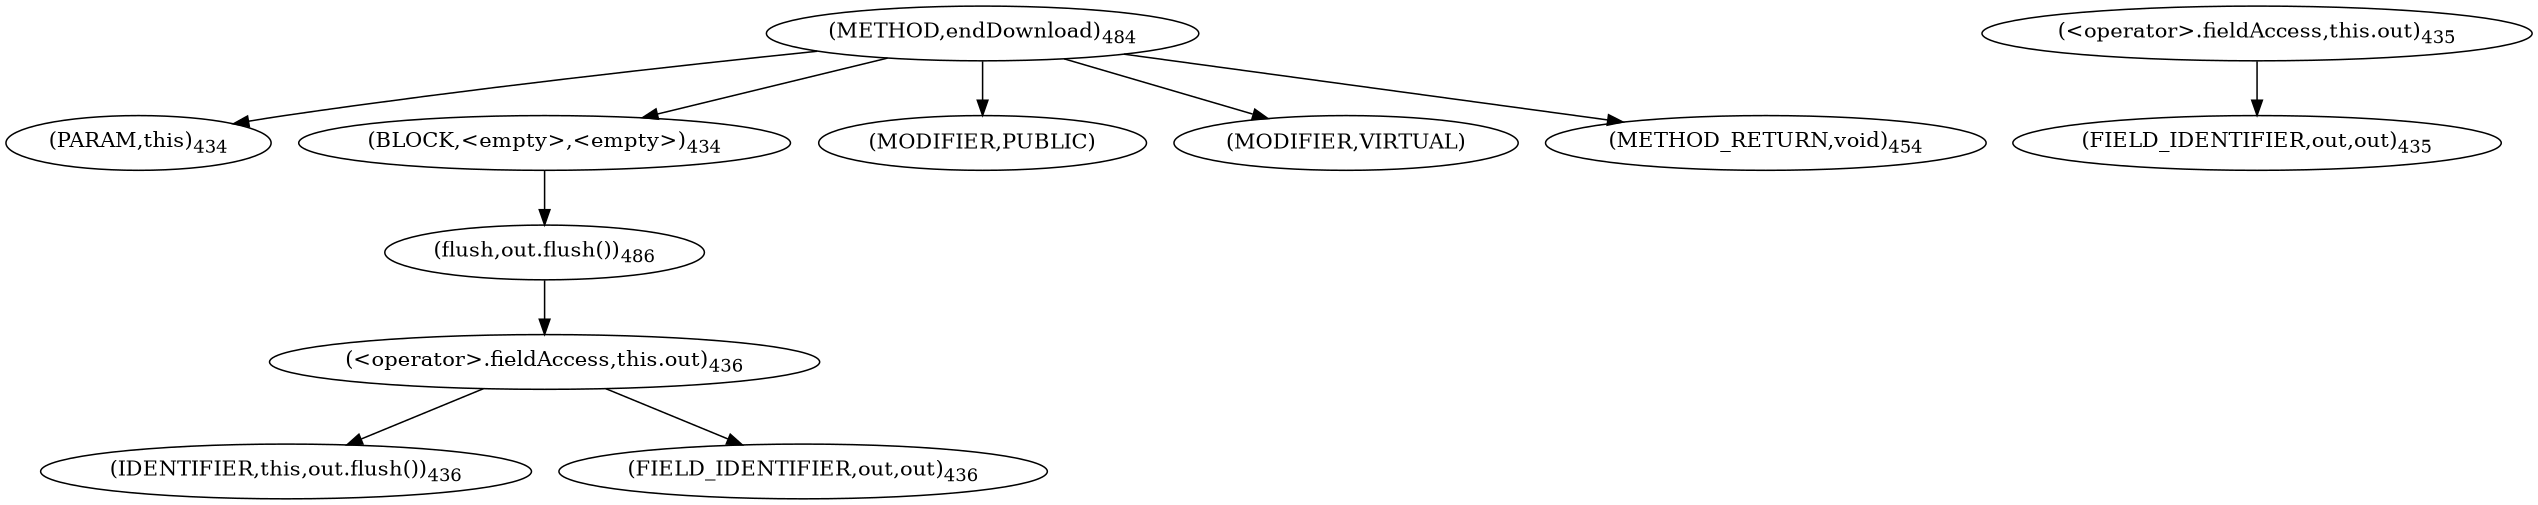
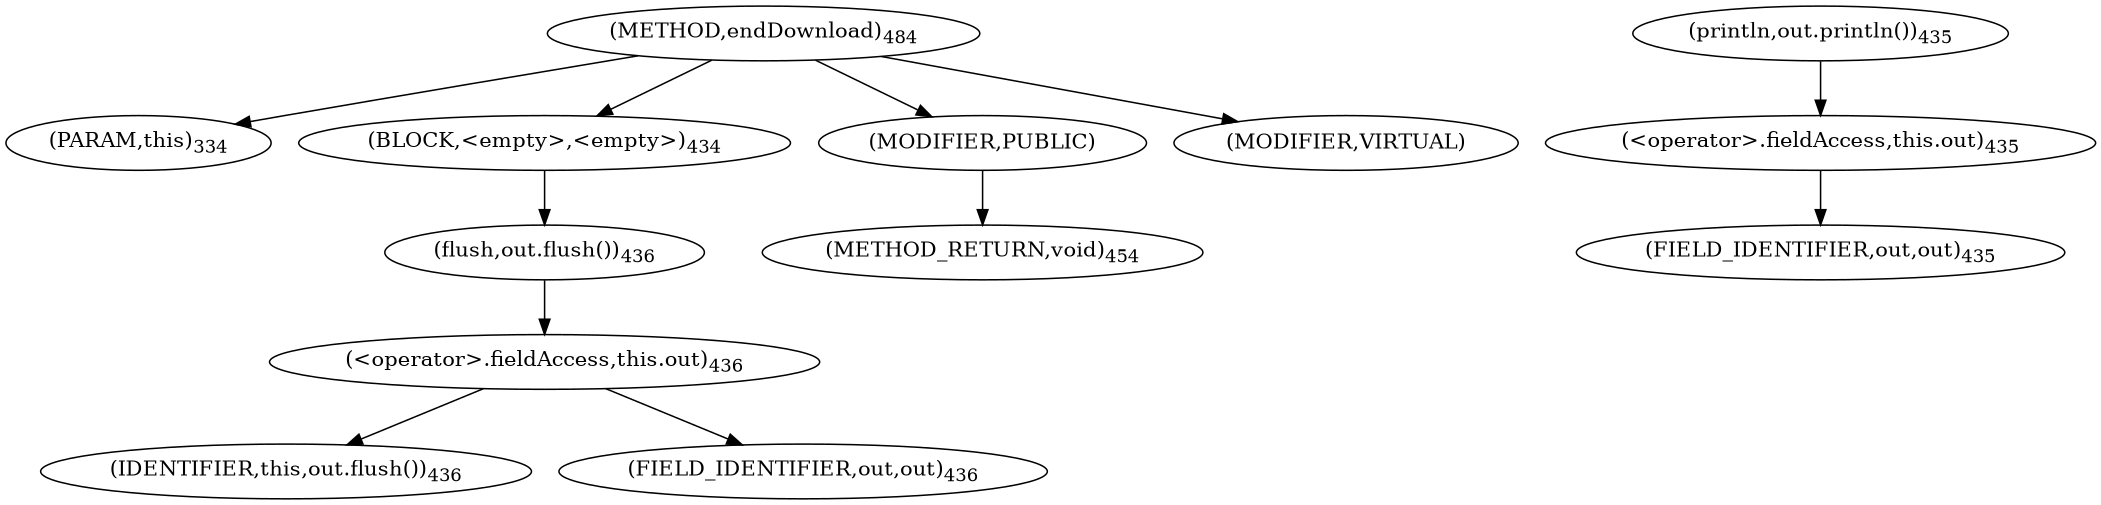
node "(println,out.println())": added
edge "(METHOD,endDownload)" -> "(METHOD_RETURN,void)": now "(MODIFIER,PUBLIC)" -> "(METHOD_RETURN,void)"
node "(PARAM,this)": text "434" -> "334"
node "(flush,out.flush())": text "486" -> "436"
